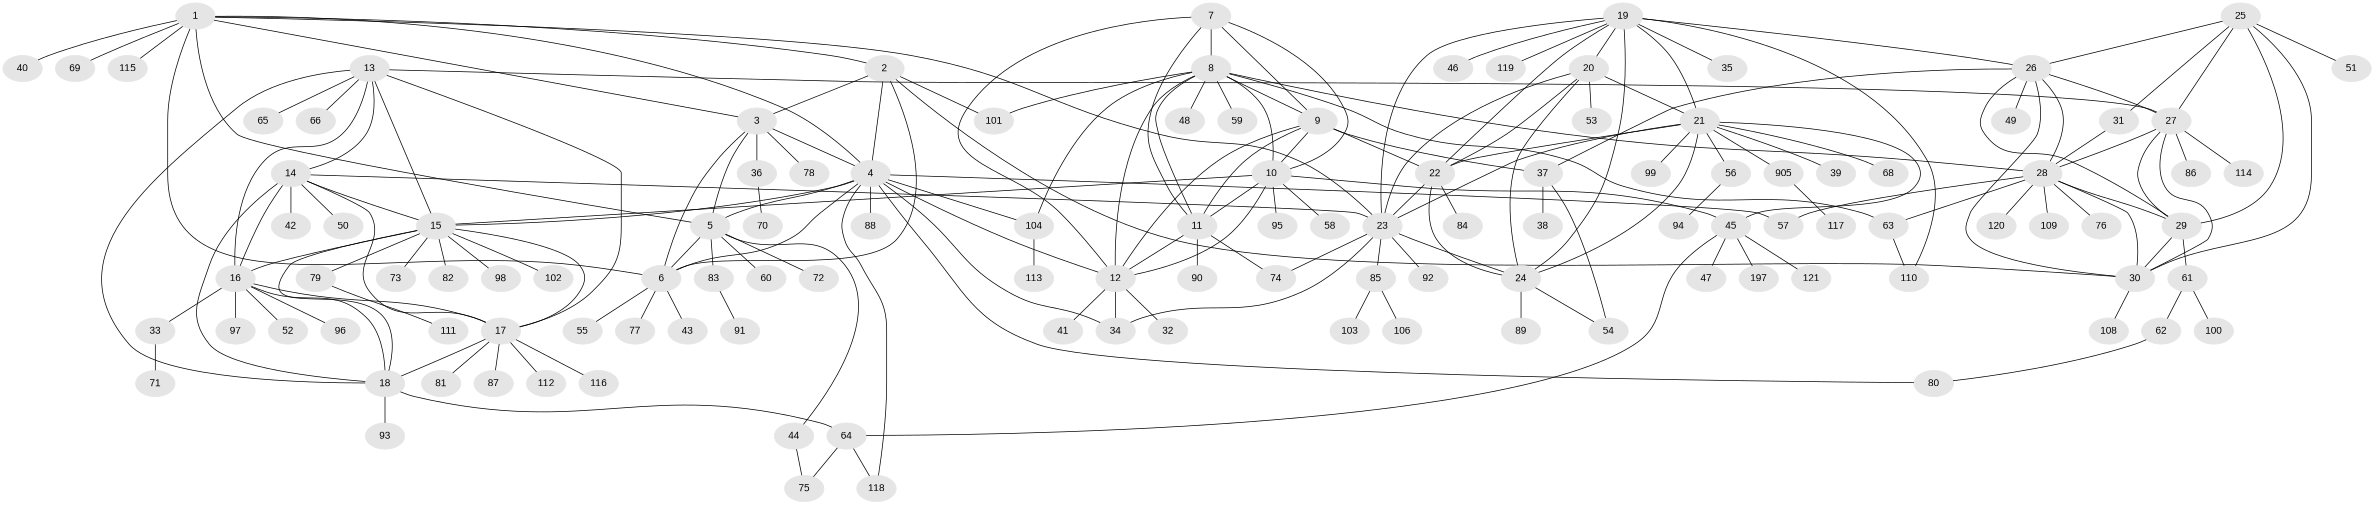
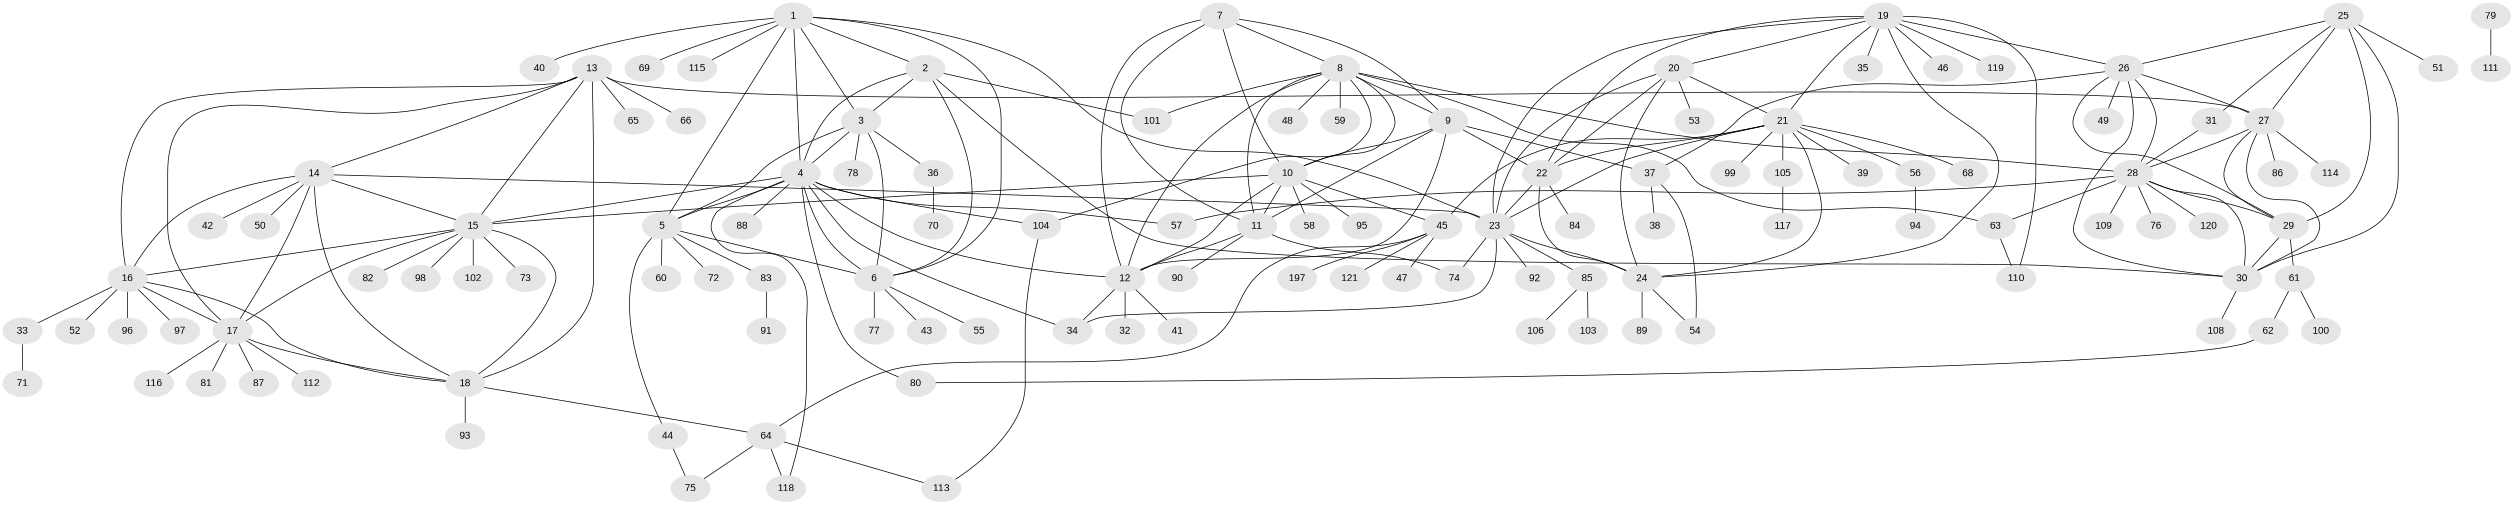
node "905": label "905" -> "105"
edge "15" -- "79": removed
edge "64" -- "113": added
